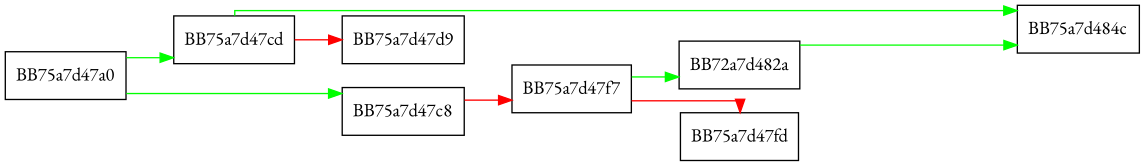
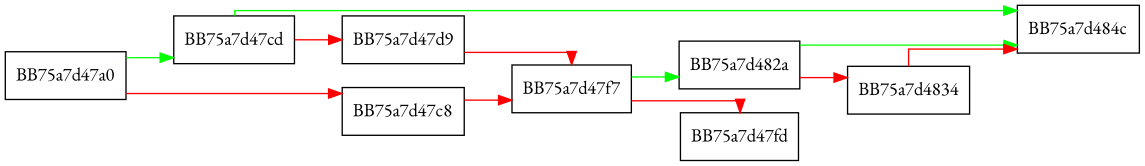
edge "BB75a7d47d9" -> "BB75a7d47f7": added
node "BB72a7d482a": label "BB72a7d482a" -> "BB75a7d482a"
node "BB75a7d4834": added
edge "BB75a7d47a0" -> "BB75a7d47c8": color green -> red
